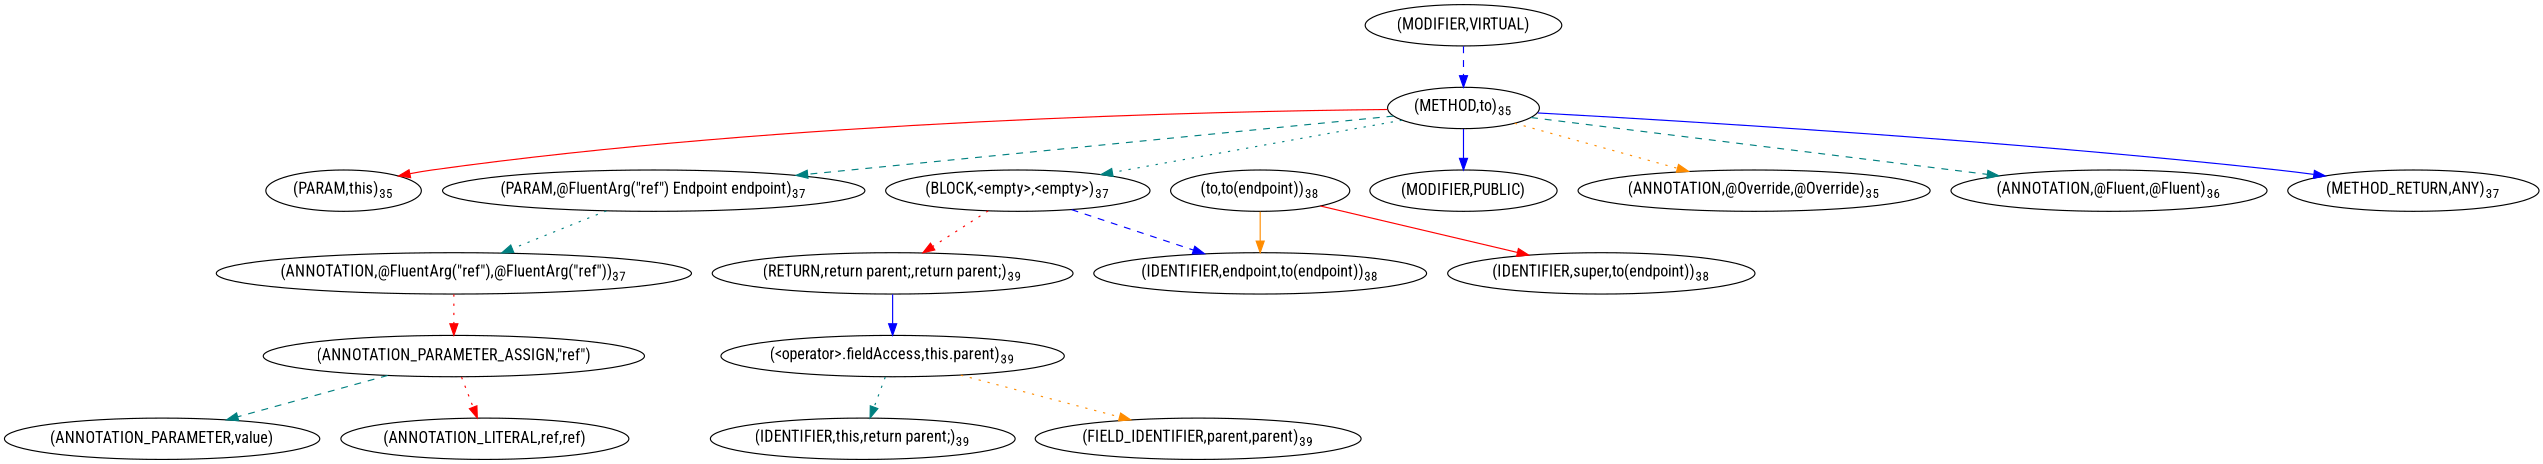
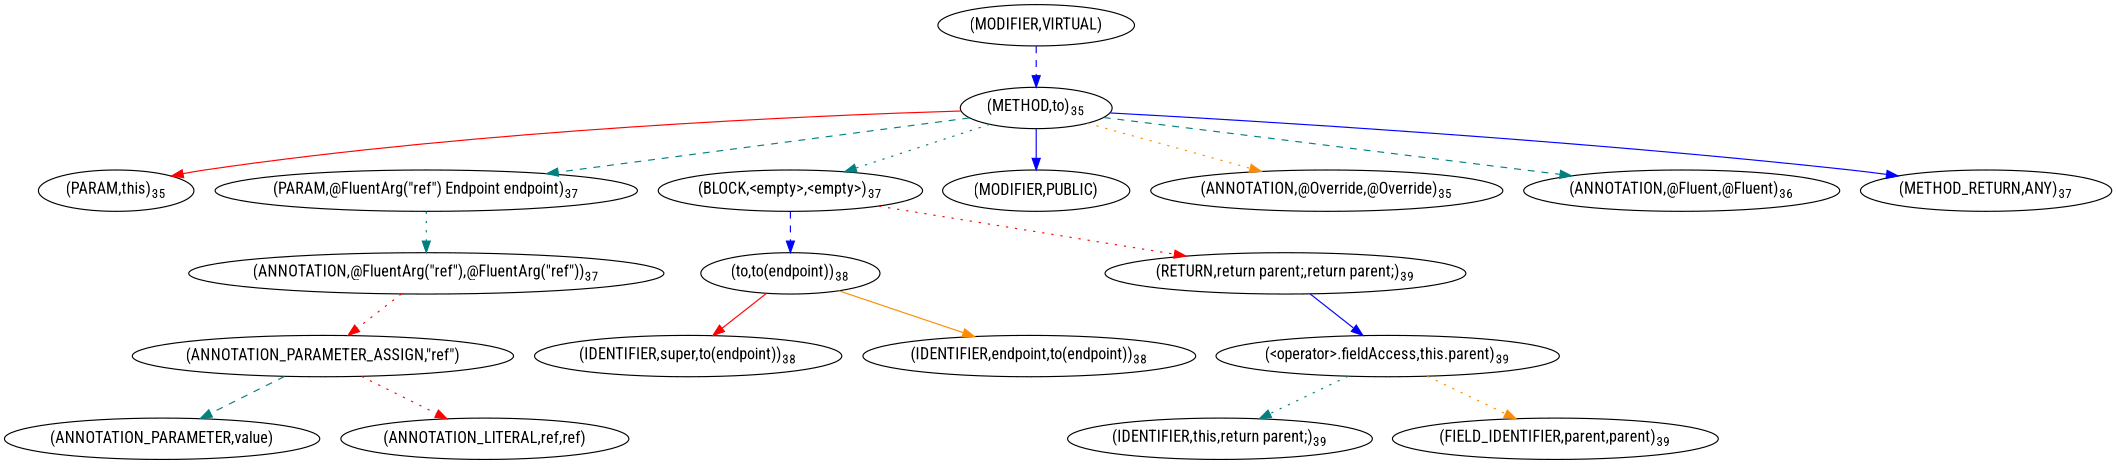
edge "(BLOCK,<empty>,<empty>)" -> "(IDENTIFIER,endpoint,to(endpoint))": now "(BLOCK,<empty>,<empty>)" -> "(to,to(endpoint))"
